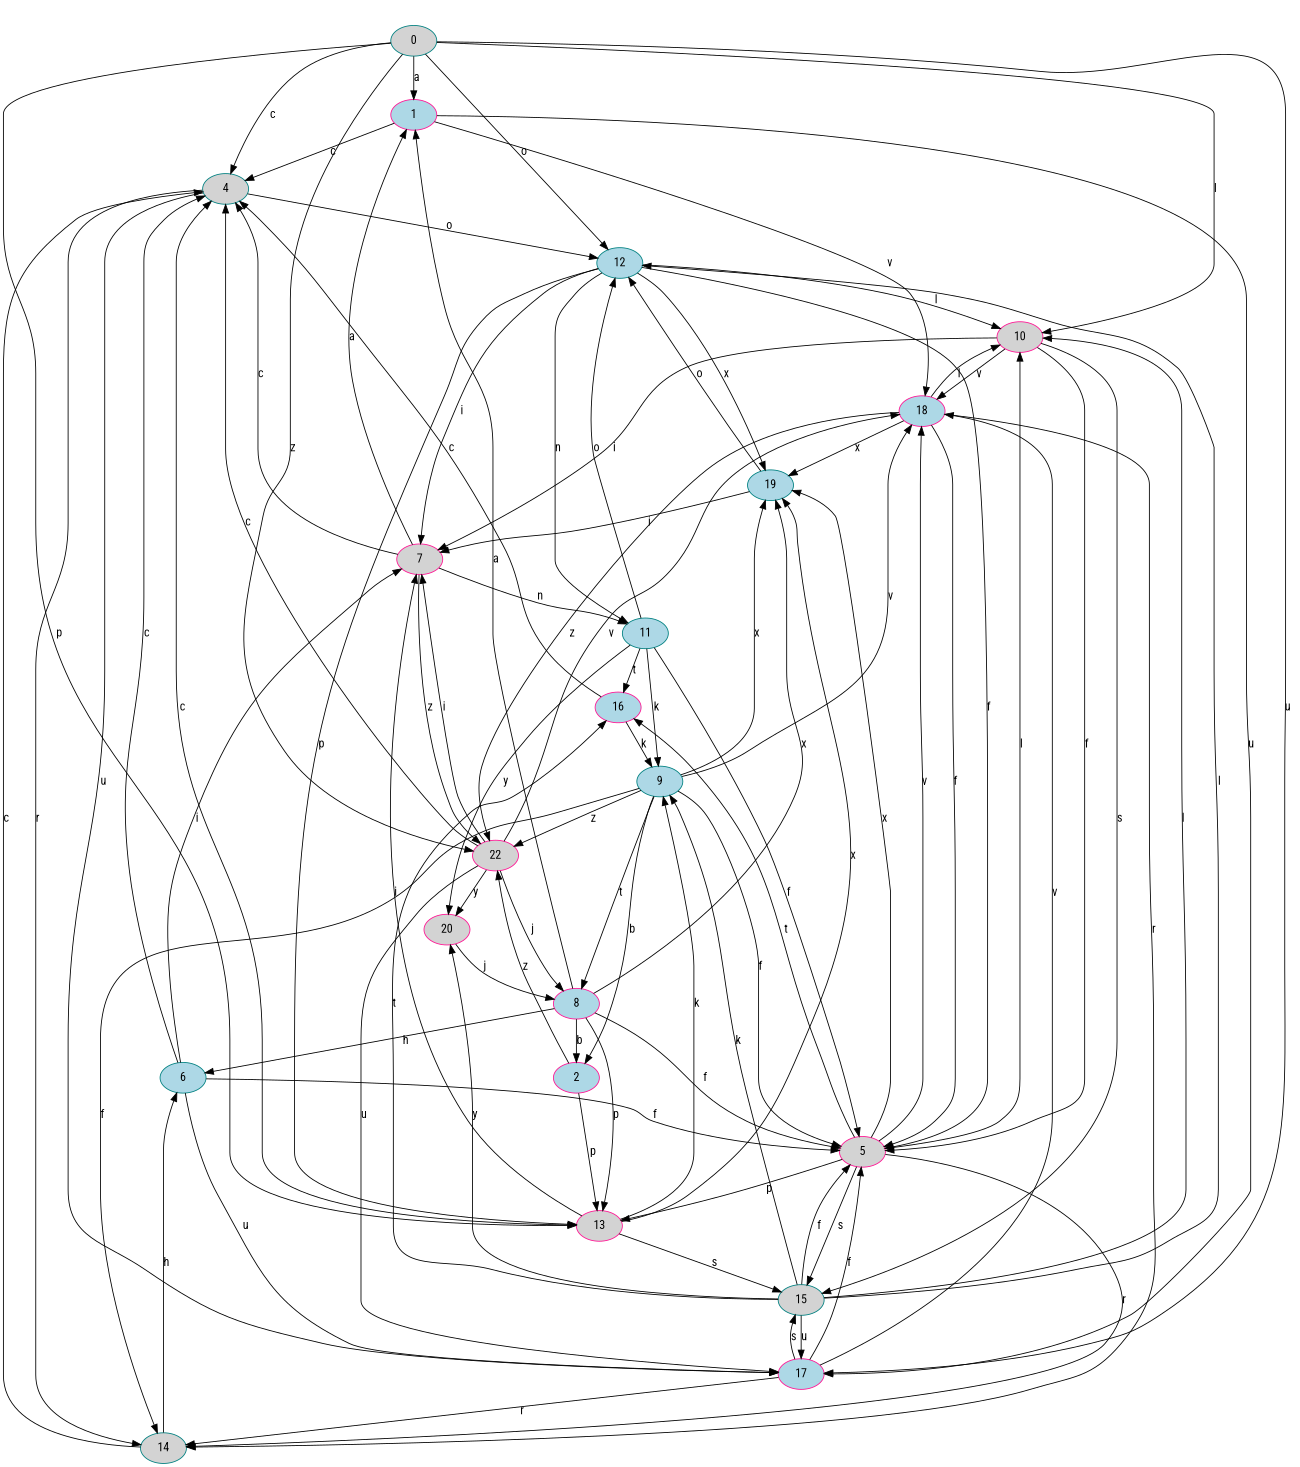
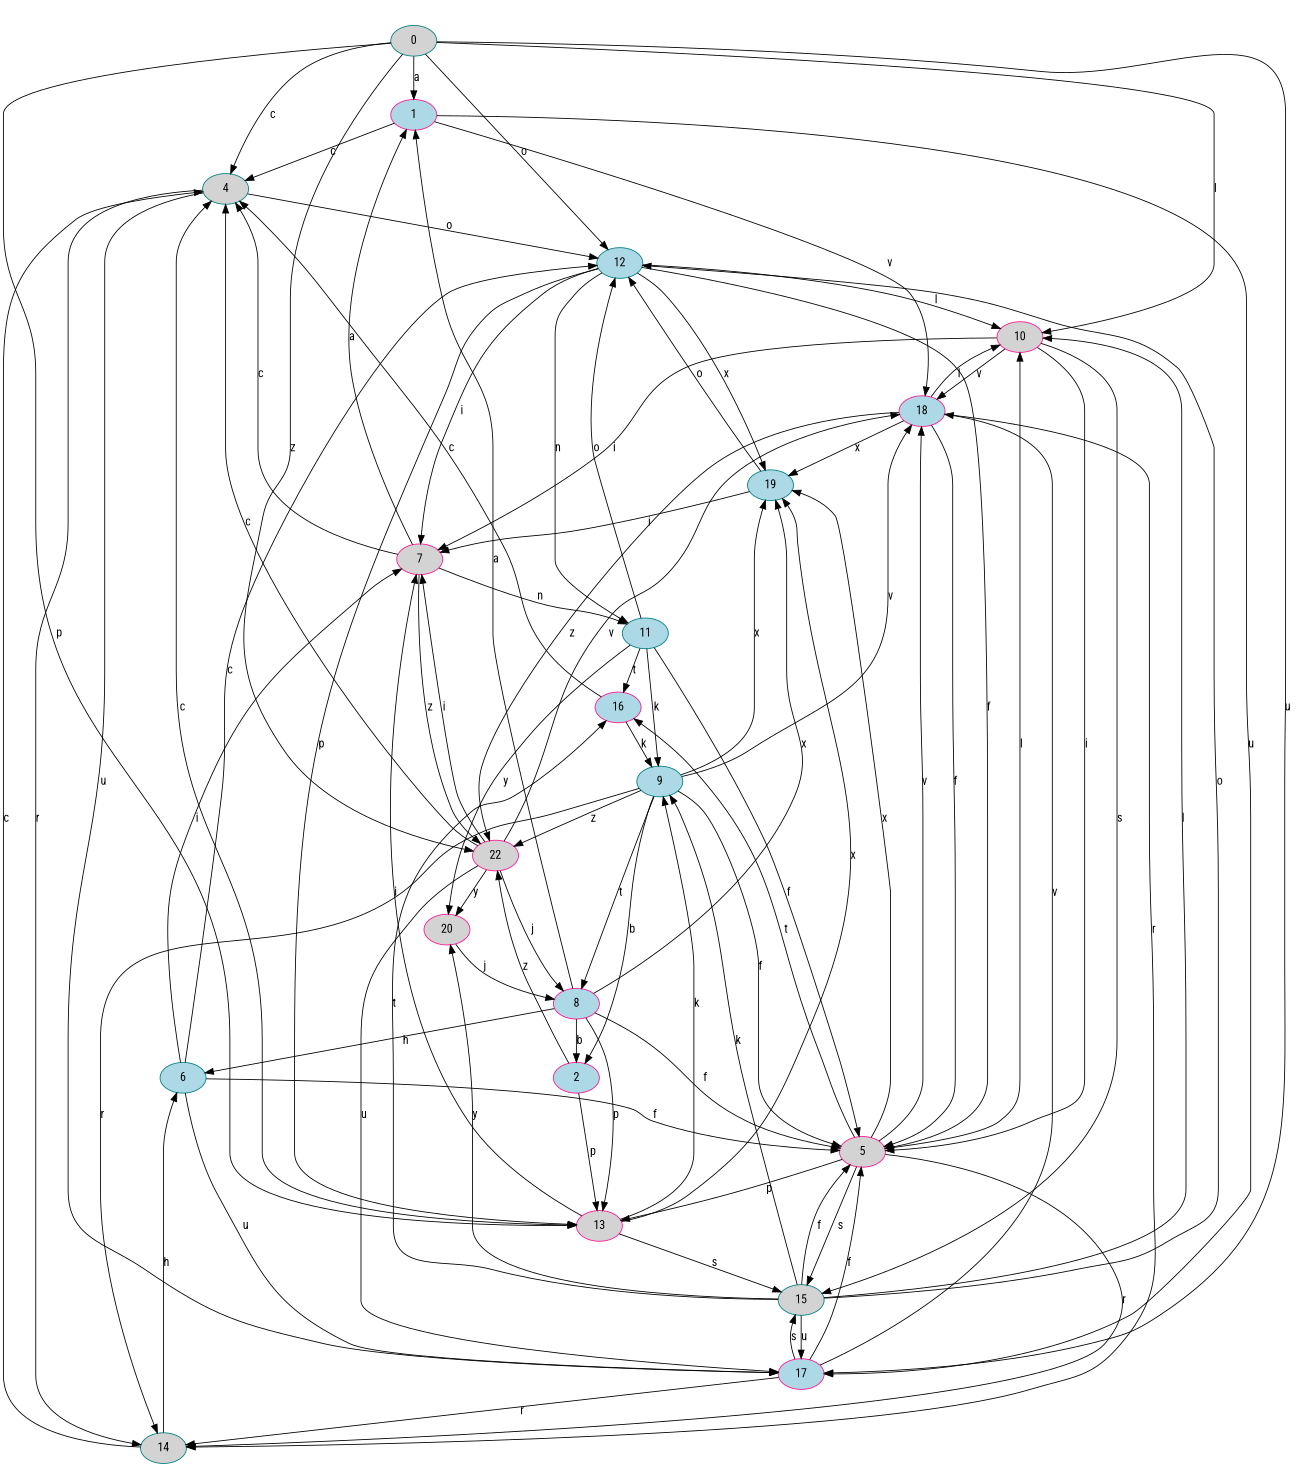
edge "6" -> "4": now "6" -> "12"
edge "10" -> "5": label "f" -> "i"
edge "15" -> "12": label "l" -> "o"
edge "9" -> "14": label "f" -> "r"
